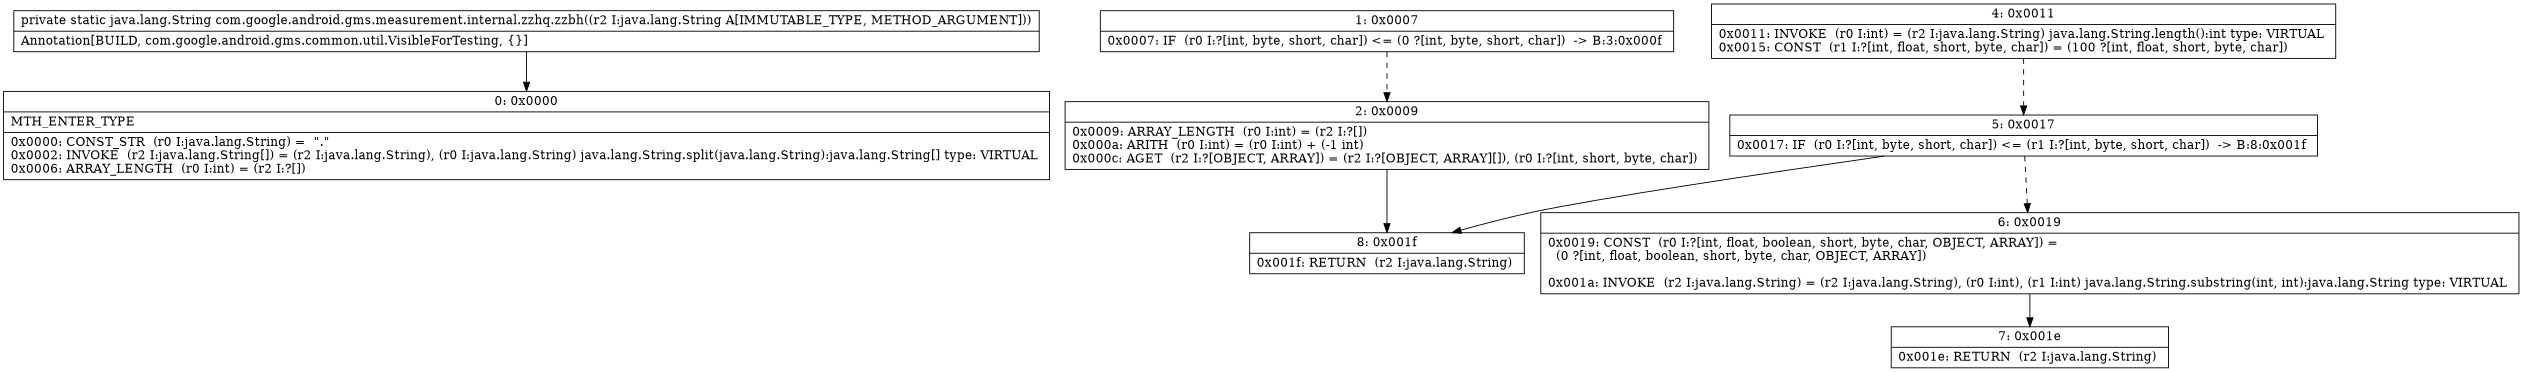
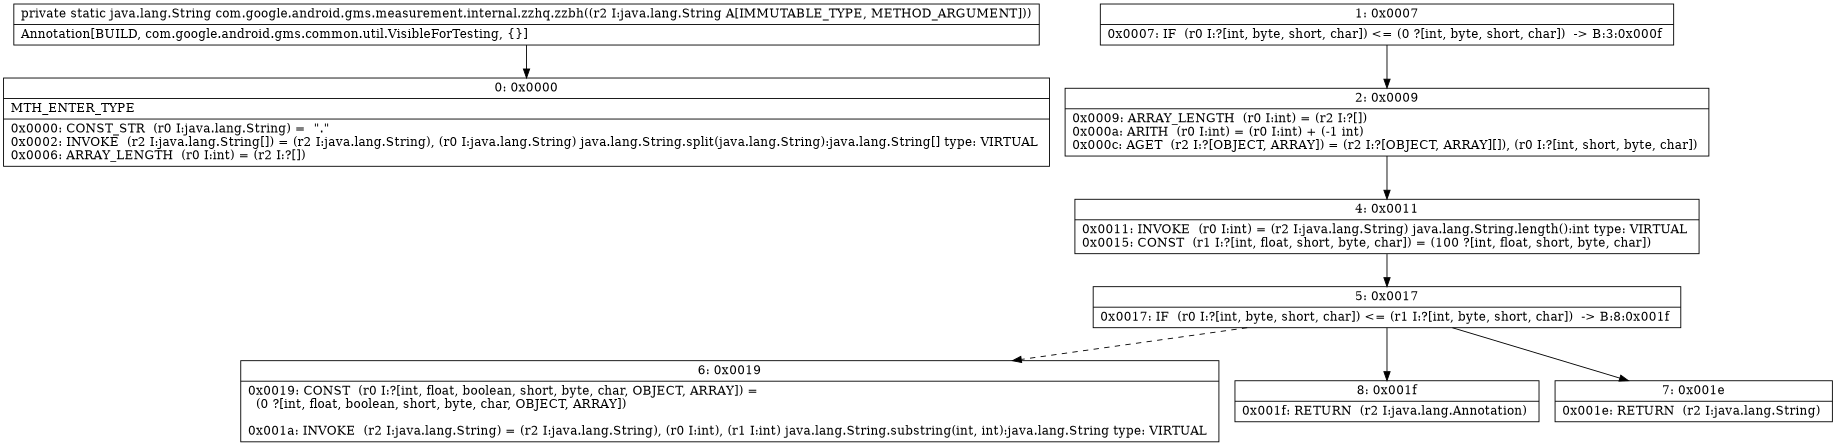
edge "1: 0x0007" -> "2: 0x0009": style dashed -> solid
edge "4: 0x0011" -> "5: 0x0017": style dashed -> solid
edge "2: 0x0009" -> "8: 0x001f": now "2: 0x0009" -> "4: 0x0011"
node "8: 0x001f": text "0x001f: RETURN  (r2 I:java.lang.String)" -> "0x001f: RETURN  (r2 I:java.lang.Annotation)"
edge "6: 0x0019" -> "7: 0x001e": now "5: 0x0017" -> "7: 0x001e"
